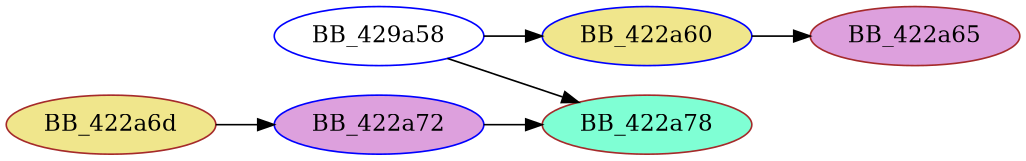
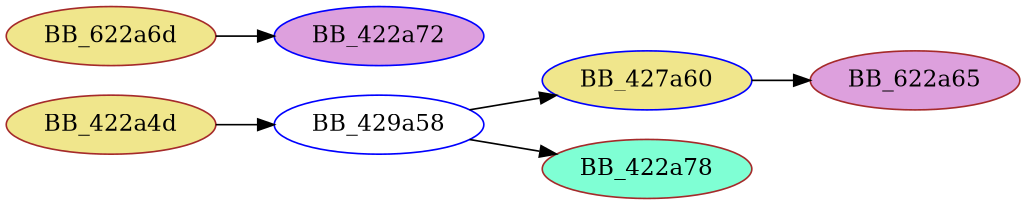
node "BB_422a60": label "BB_422a60" -> "BB_427a60"
node "BB_422a65": label "BB_422a65" -> "BB_622a65"
node "BB_422a4d": added
node "BB_422a6d": label "BB_422a6d" -> "BB_622a6d"
edge "BB_422a72" -> "BB_422a78": removed
